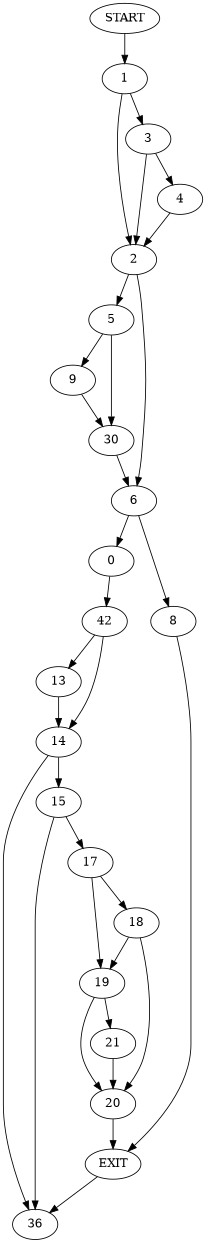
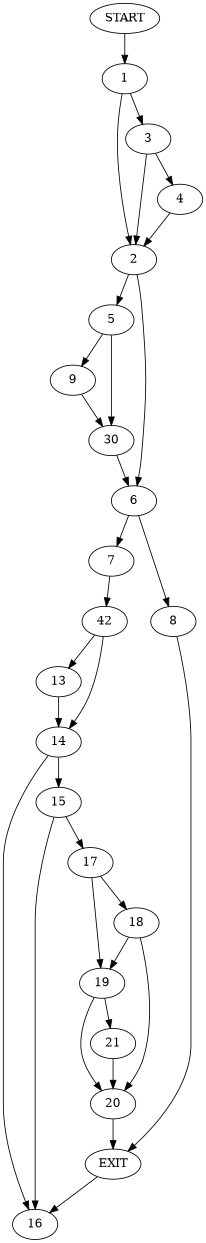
node "0": label "0" -> "7"
node "36": label "36" -> "16"
